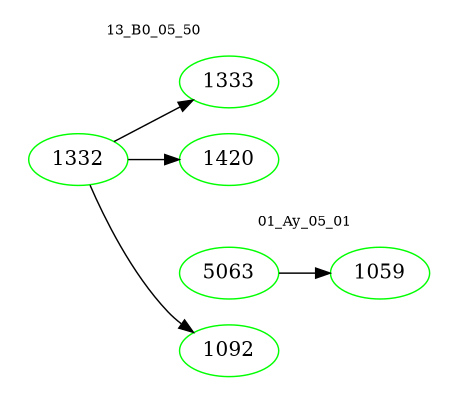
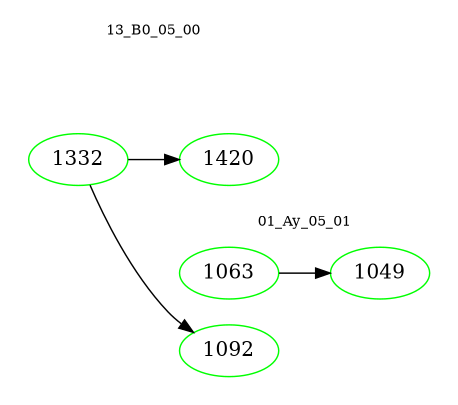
cluster "13_B0_05_50": label "13_B0_05_50" -> "13_B0_05_00"
node "1333": removed
node "5063": label "5063" -> "1063"
node "1059": label "1059" -> "1049"
